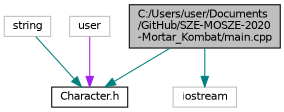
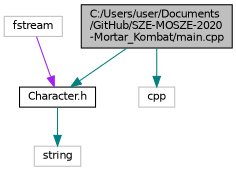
node "user": label "user" -> "fstream"
edge "string" -> "Character.h": reversed
node "iostream": label "iostream" -> "cpp"
